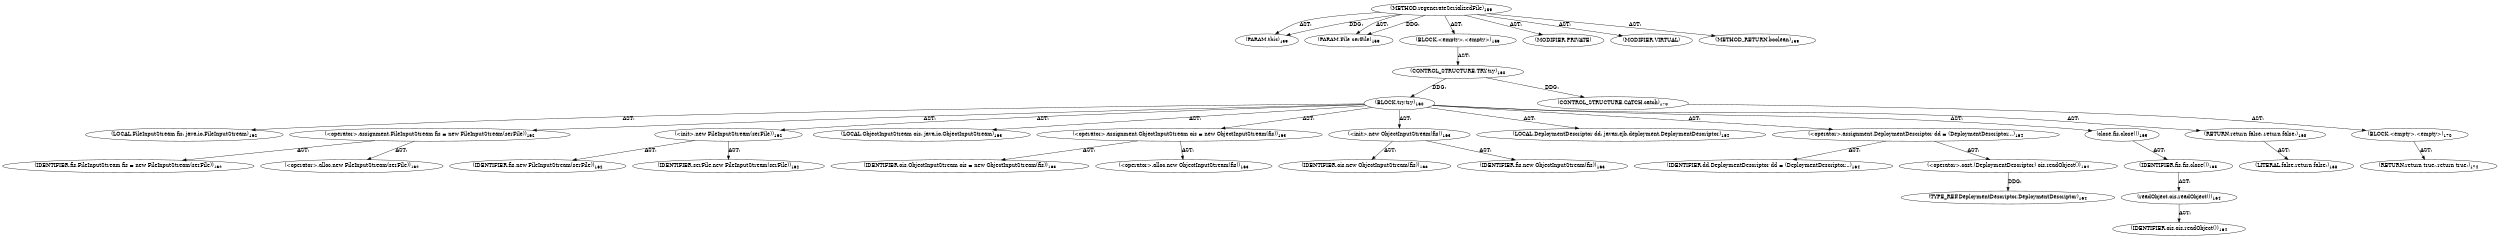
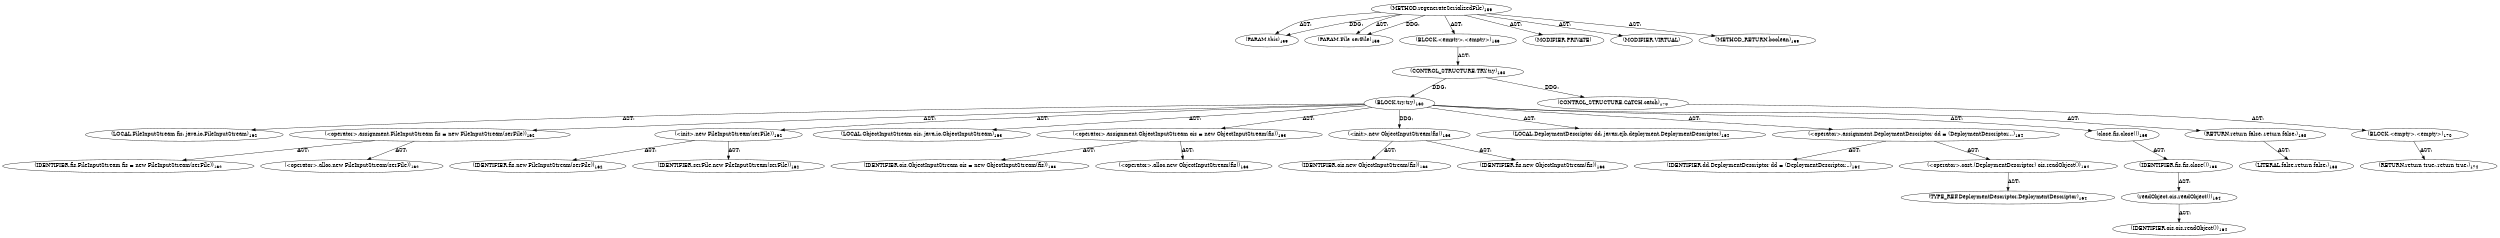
edge "(BLOCK,try,try)" -> "(<init>,new ObjectInputStream(fis))": label "AST: " -> "DDG: "
edge "(<operator>.cast,(DeploymentDescriptor) ois.readObject())" -> "(TYPE_REF,DeploymentDescriptor,DeploymentDescriptor)": label "DDG: " -> "AST: "
